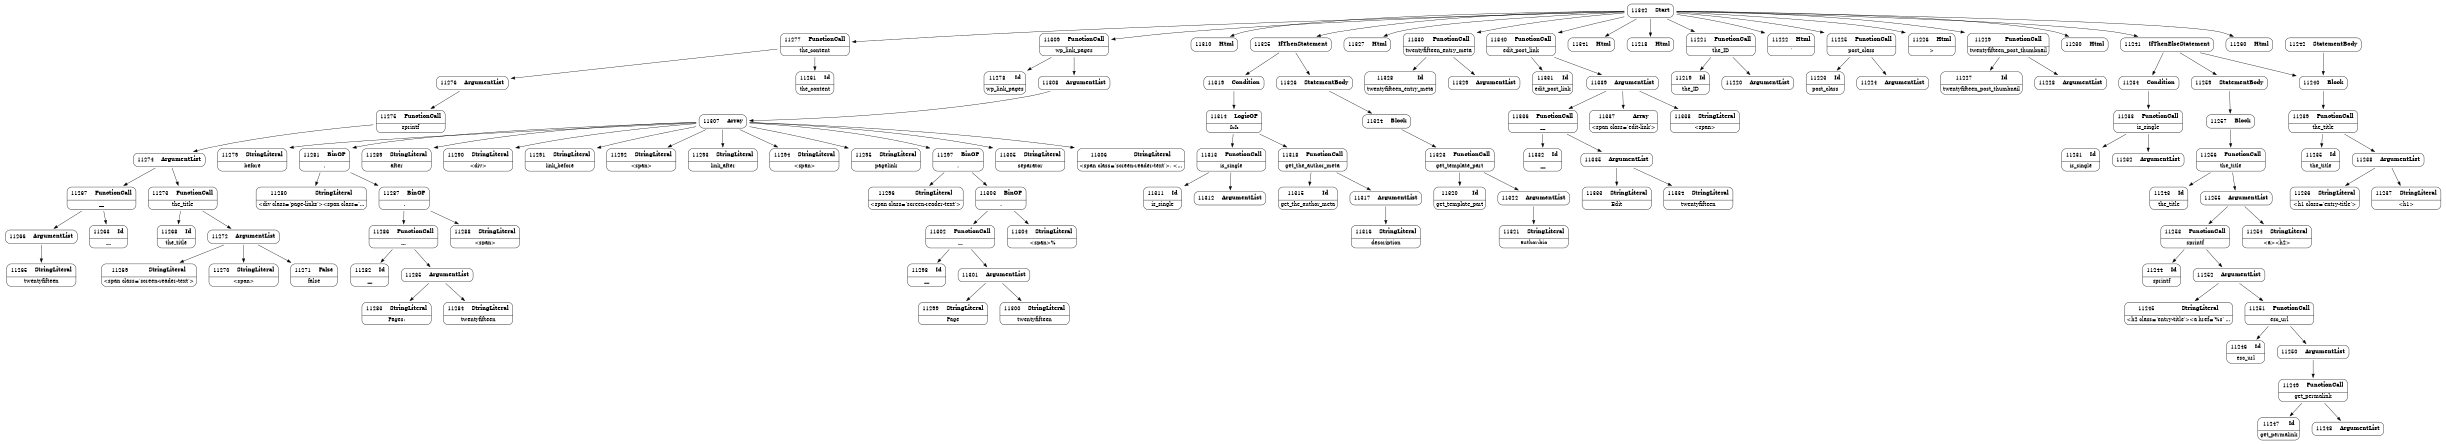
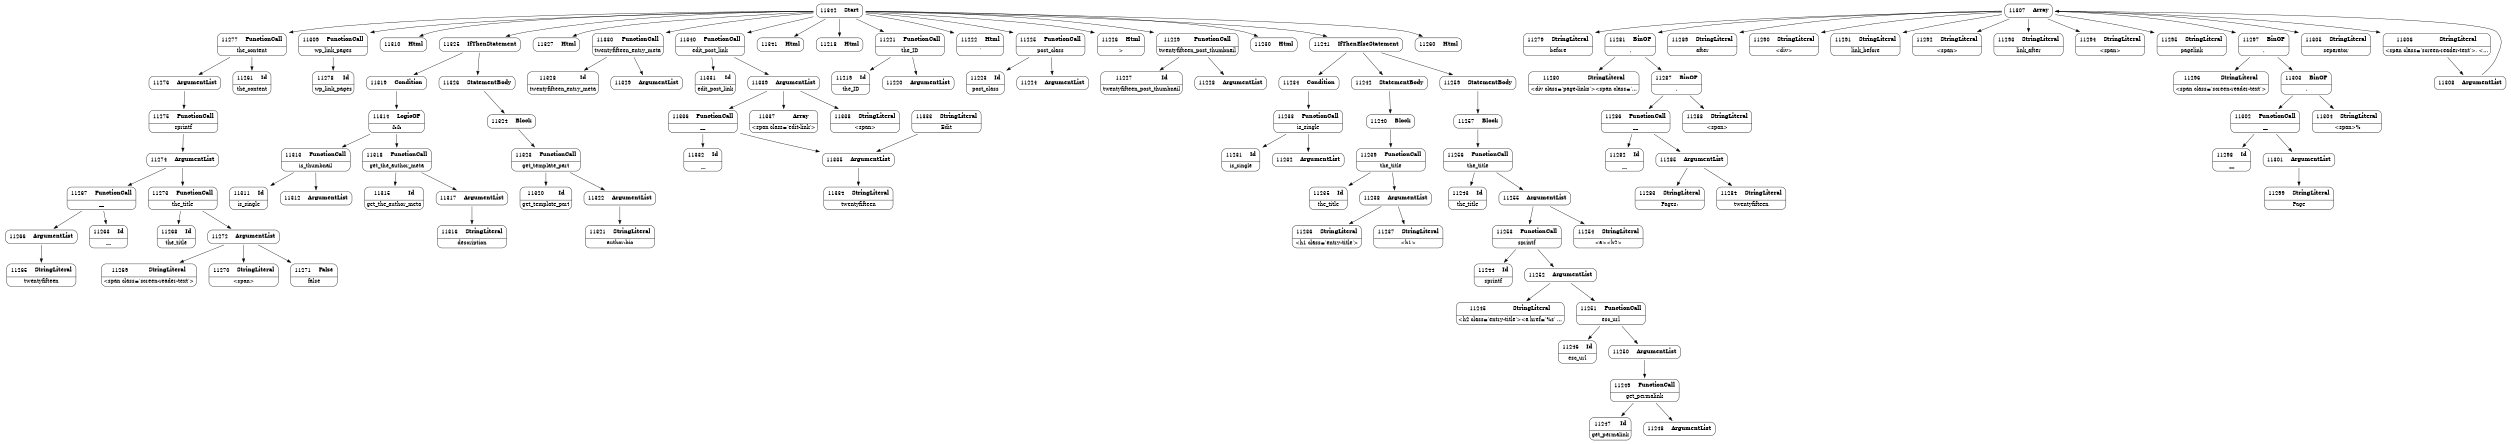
edge "11309" -> "11308": now "11306" -> "11308"
edge "11241" -> "11240": now "11241" -> "11242"
node "11313": text "is_single" -> "is_thumbnail"
edge "11335" -> "11333": reversed
node "11300": removed
